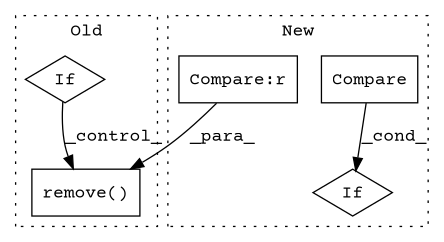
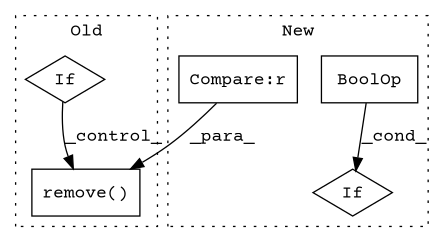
node "Compare": label "Compare" -> "BoolOp"
